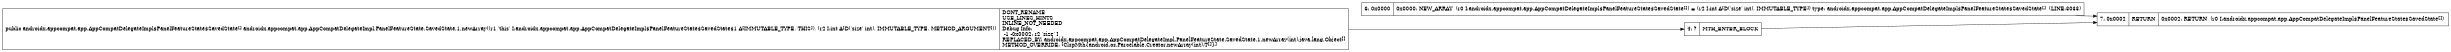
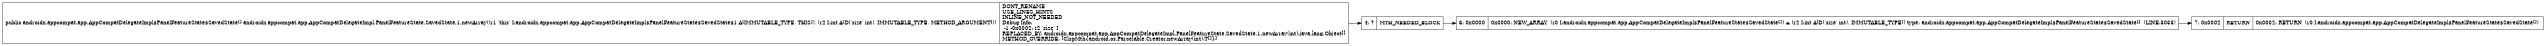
edge "4: ?" -> "7: 0x0002": now "4: ?" -> "6: 0x0000"
node "4: ?": text "MTH_ENTER_BLOCK" -> "MTH_NEEDED_BLOCK"
